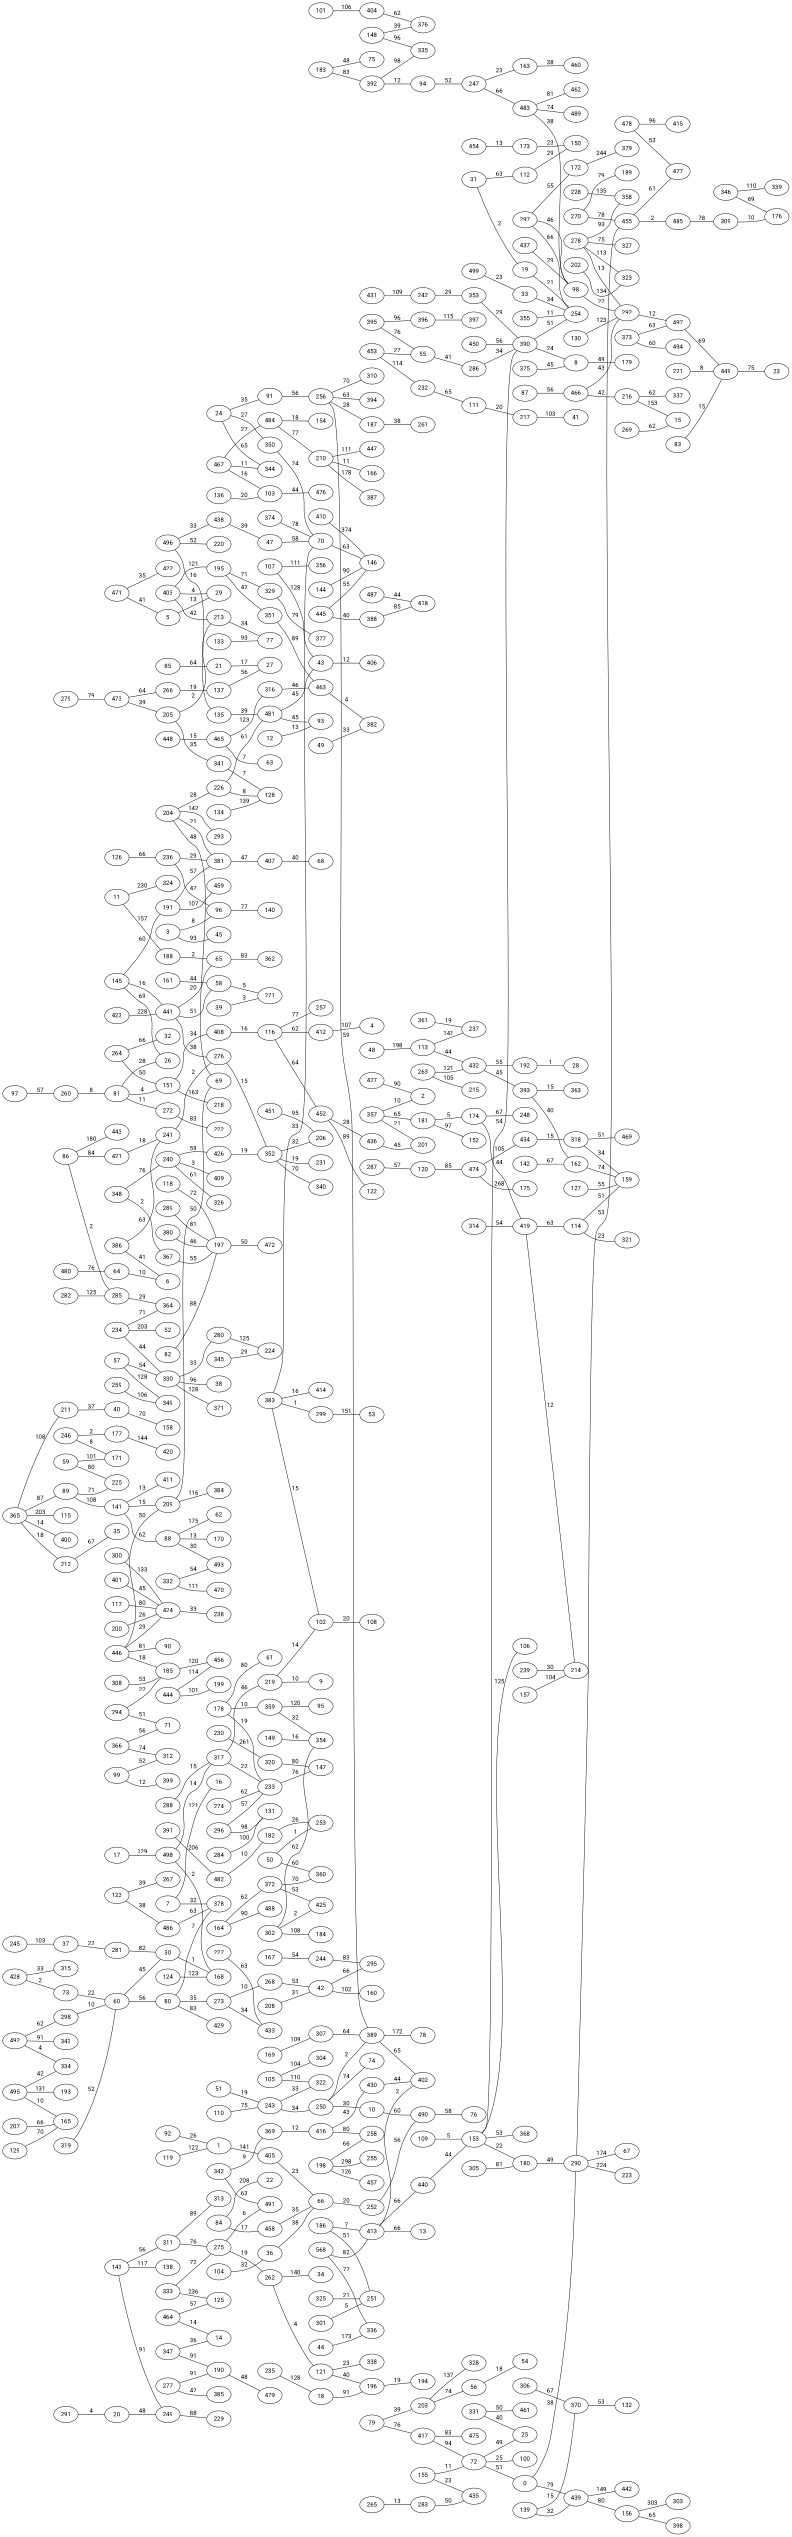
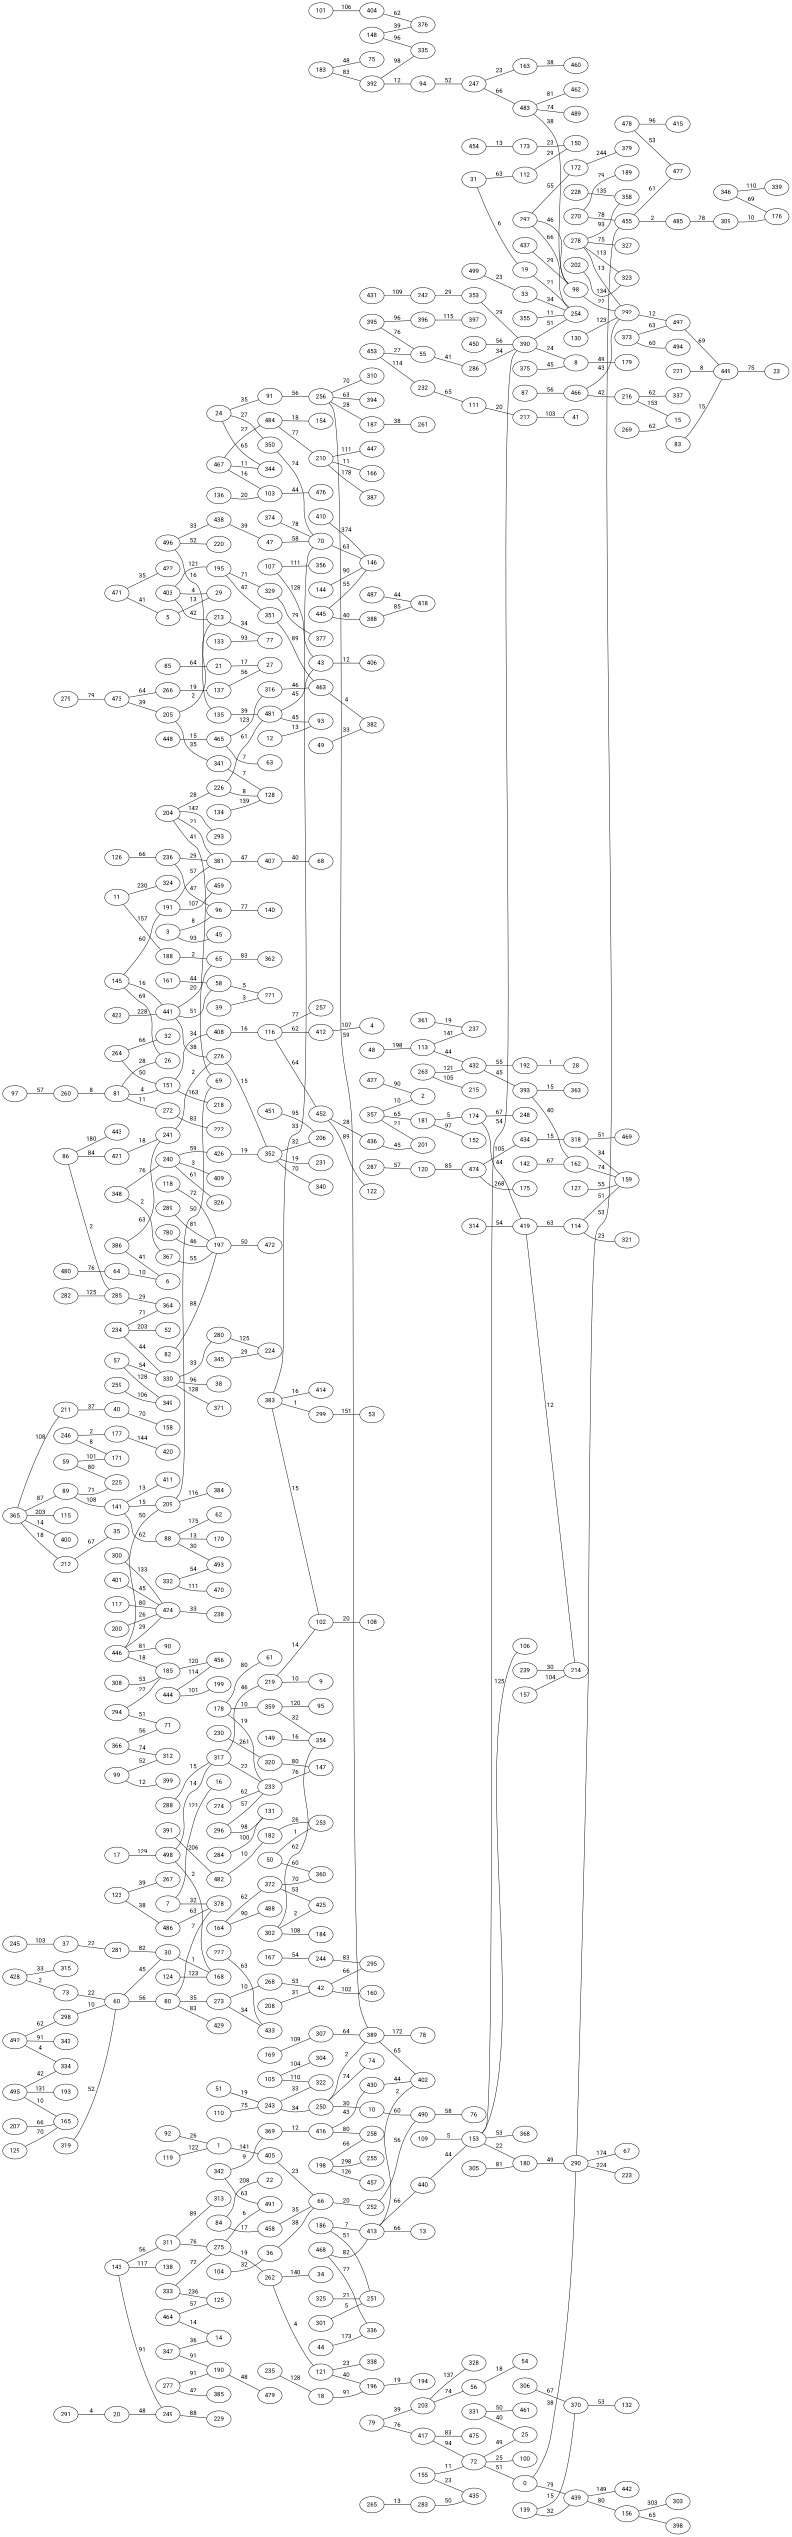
edge "31" -- "19": label "2" -> "6"
edge "204" -- "69": label "48" -> "41"
node "380": label "380" -> "780"
node "568": label "568" -> "468"
